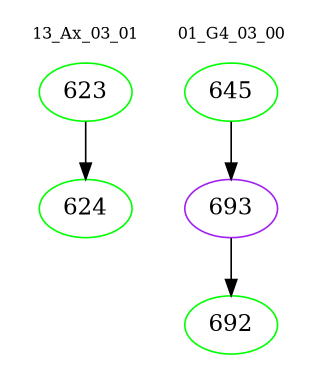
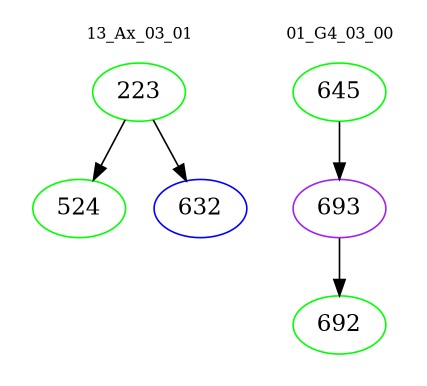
node "623": label "623" -> "223"
node "624": label "624" -> "524"
node "632": added
